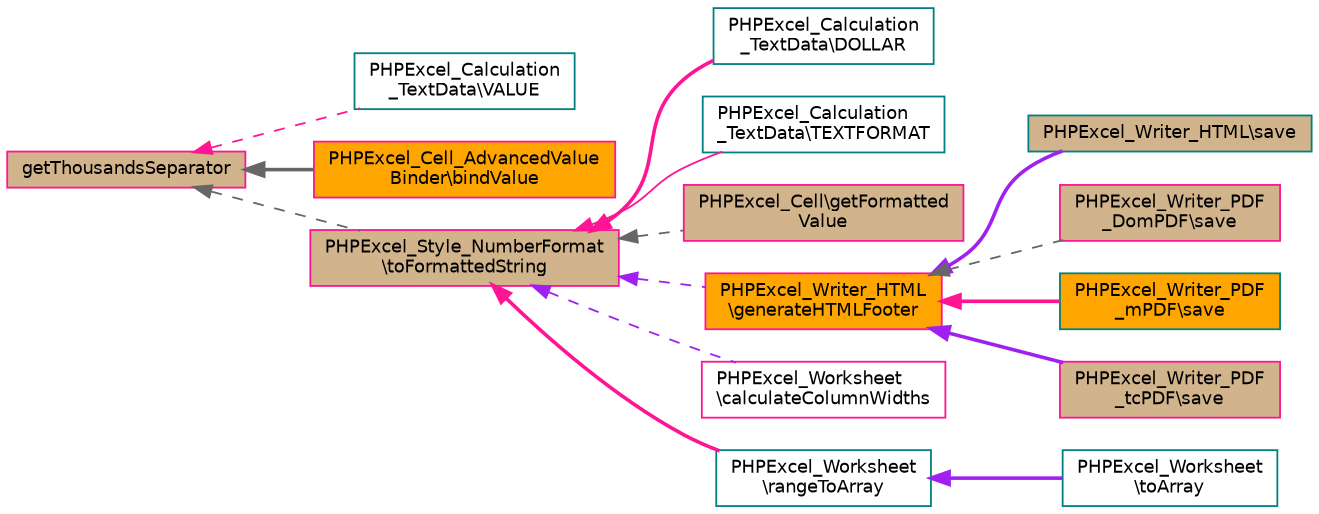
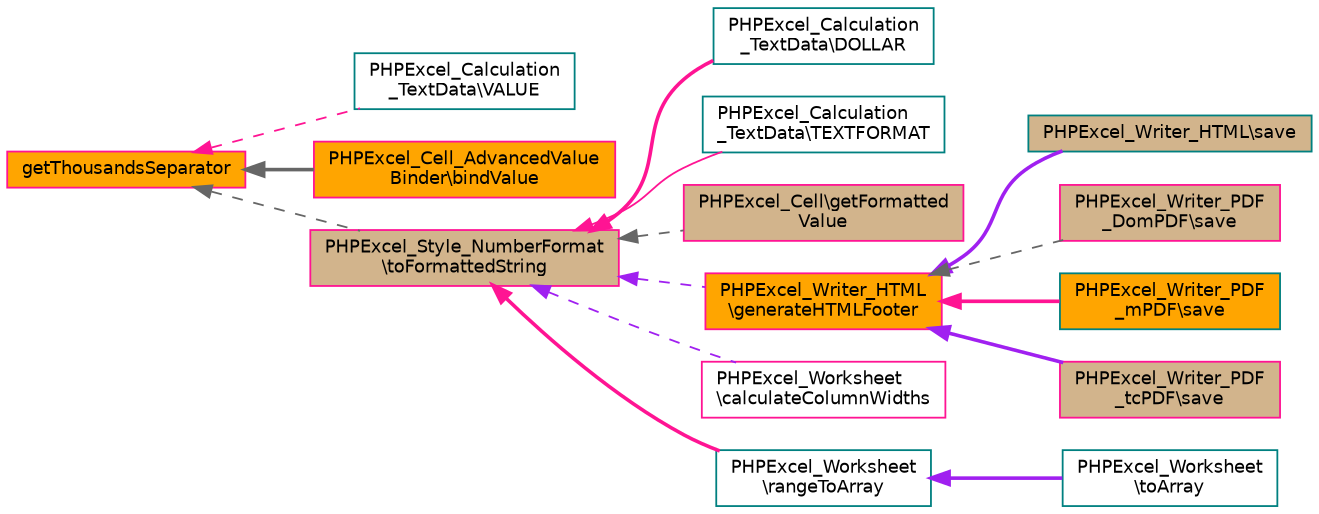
node "getThousandsSeparator": fillcolor tan -> orange
